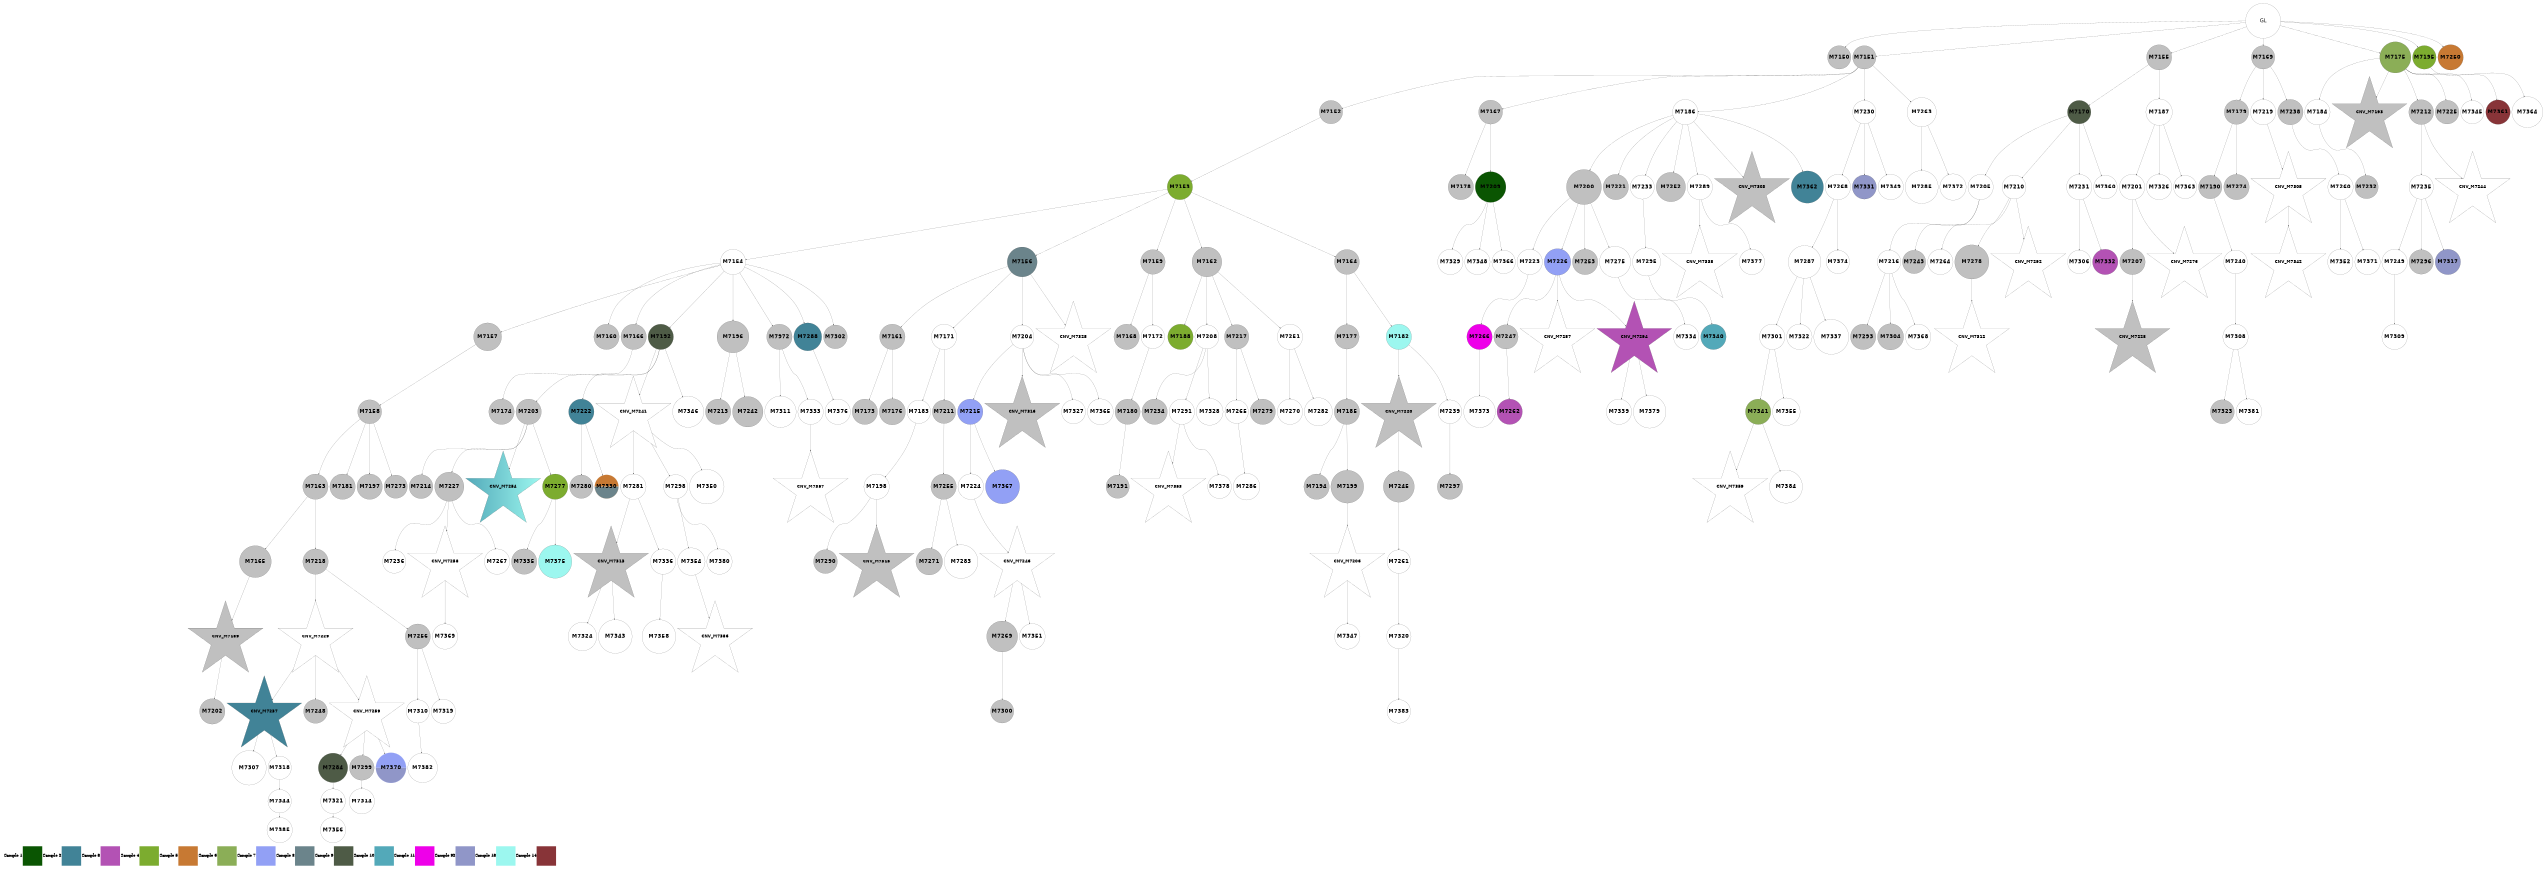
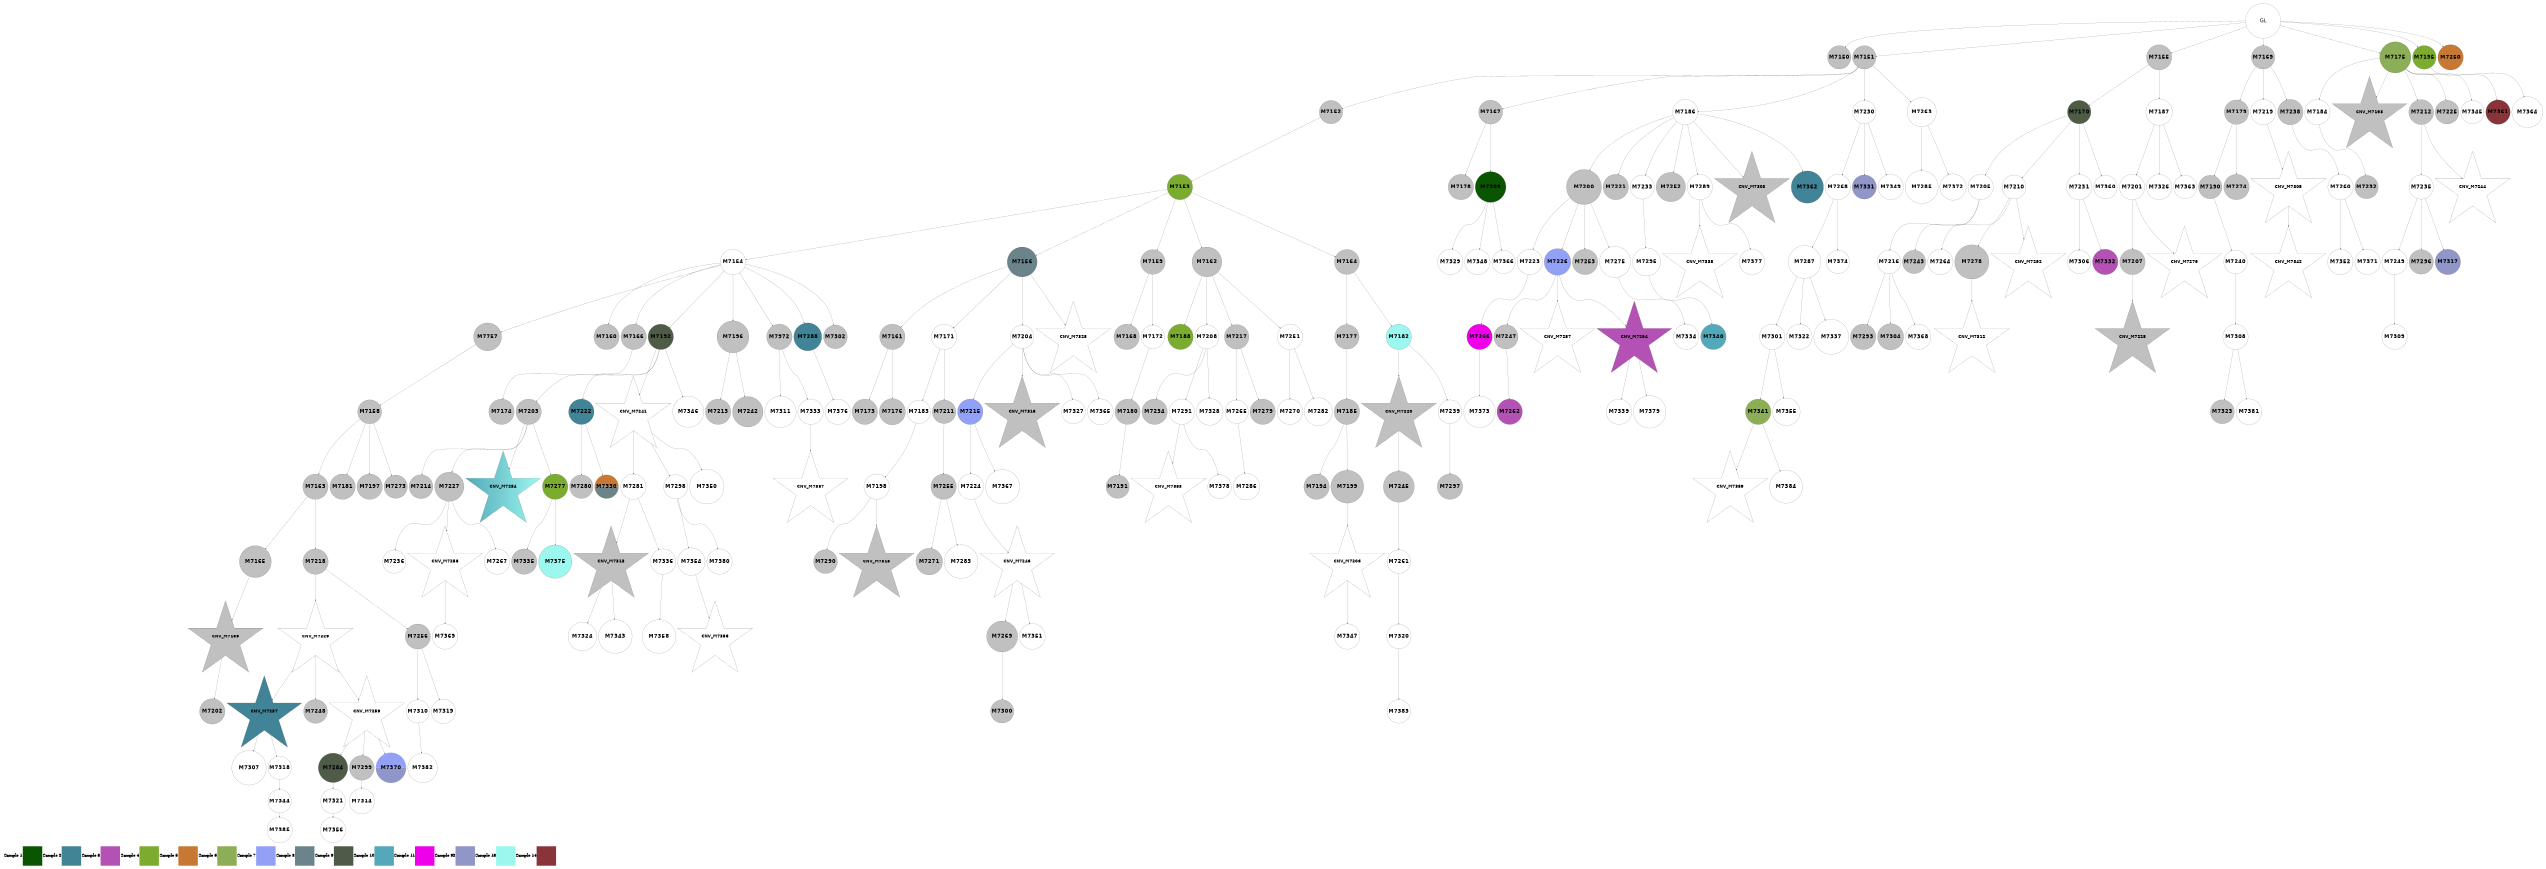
node "M7157": label "M7157" -> "M7757"
node "M7367": fillcolor #92a0f5 -> white
